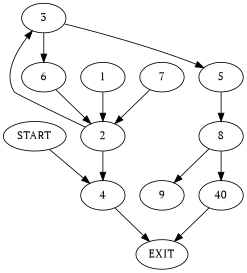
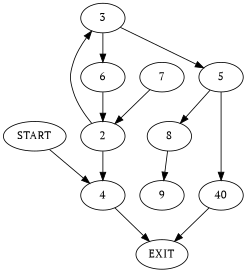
node "1": removed
edge "8" -> "40": now "5" -> "40"
